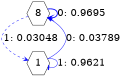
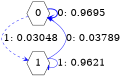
node "8": label "8" -> "0"
